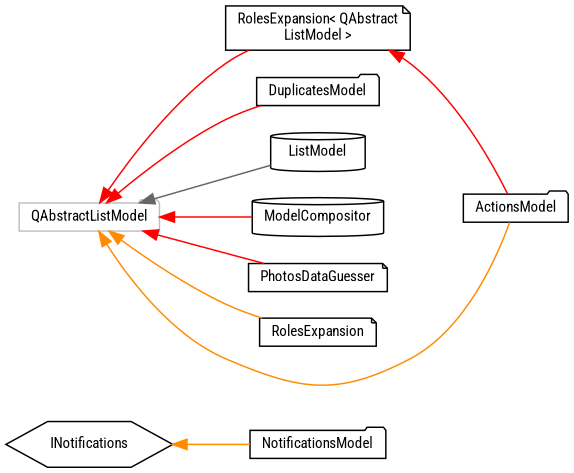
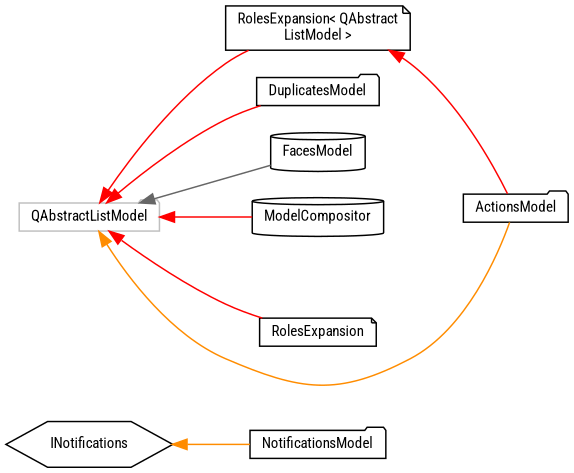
node "ListModel": label "ListModel" -> "FacesModel"
node "PhotosDataGuesser": removed
edge "RolesExpansion" -> "QAbstractListModel": color darkorange -> red
